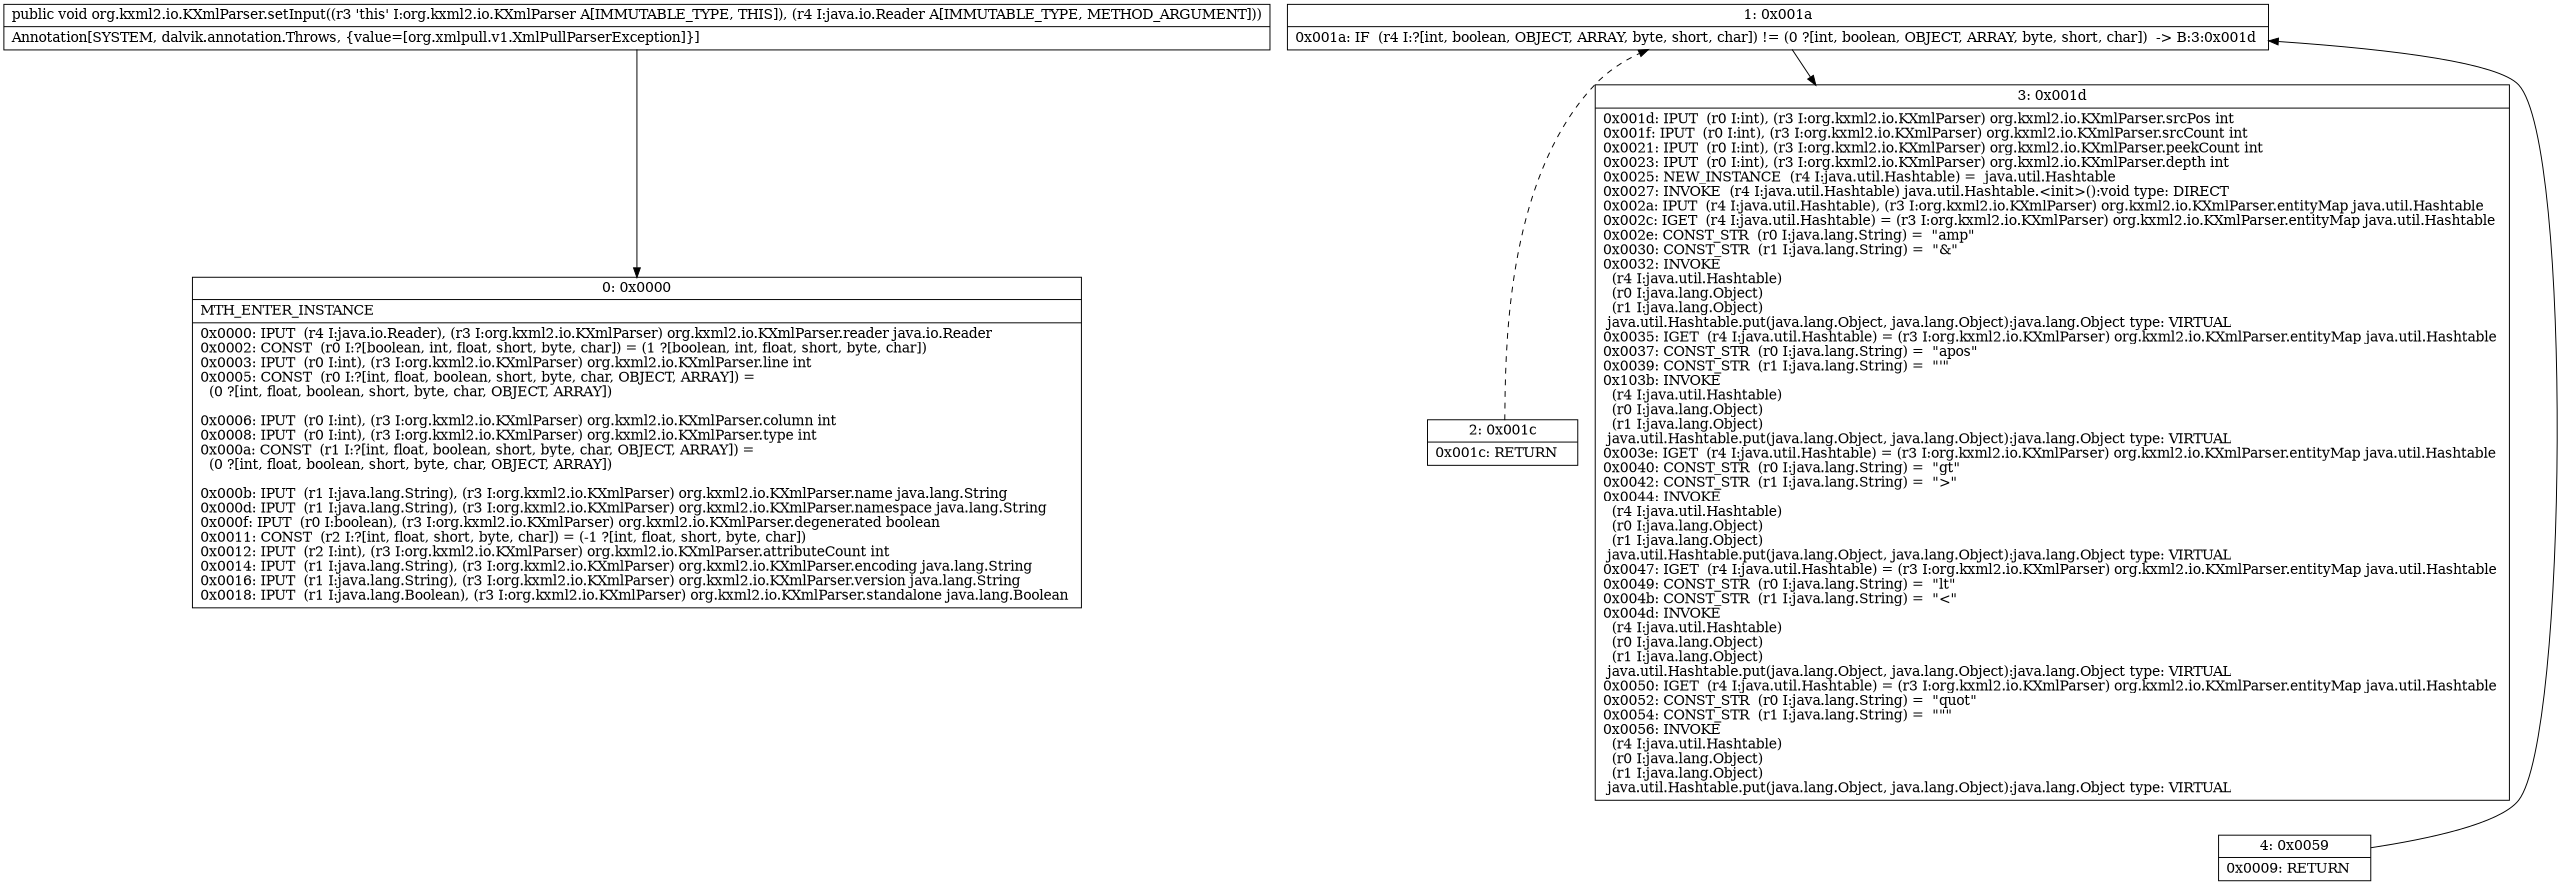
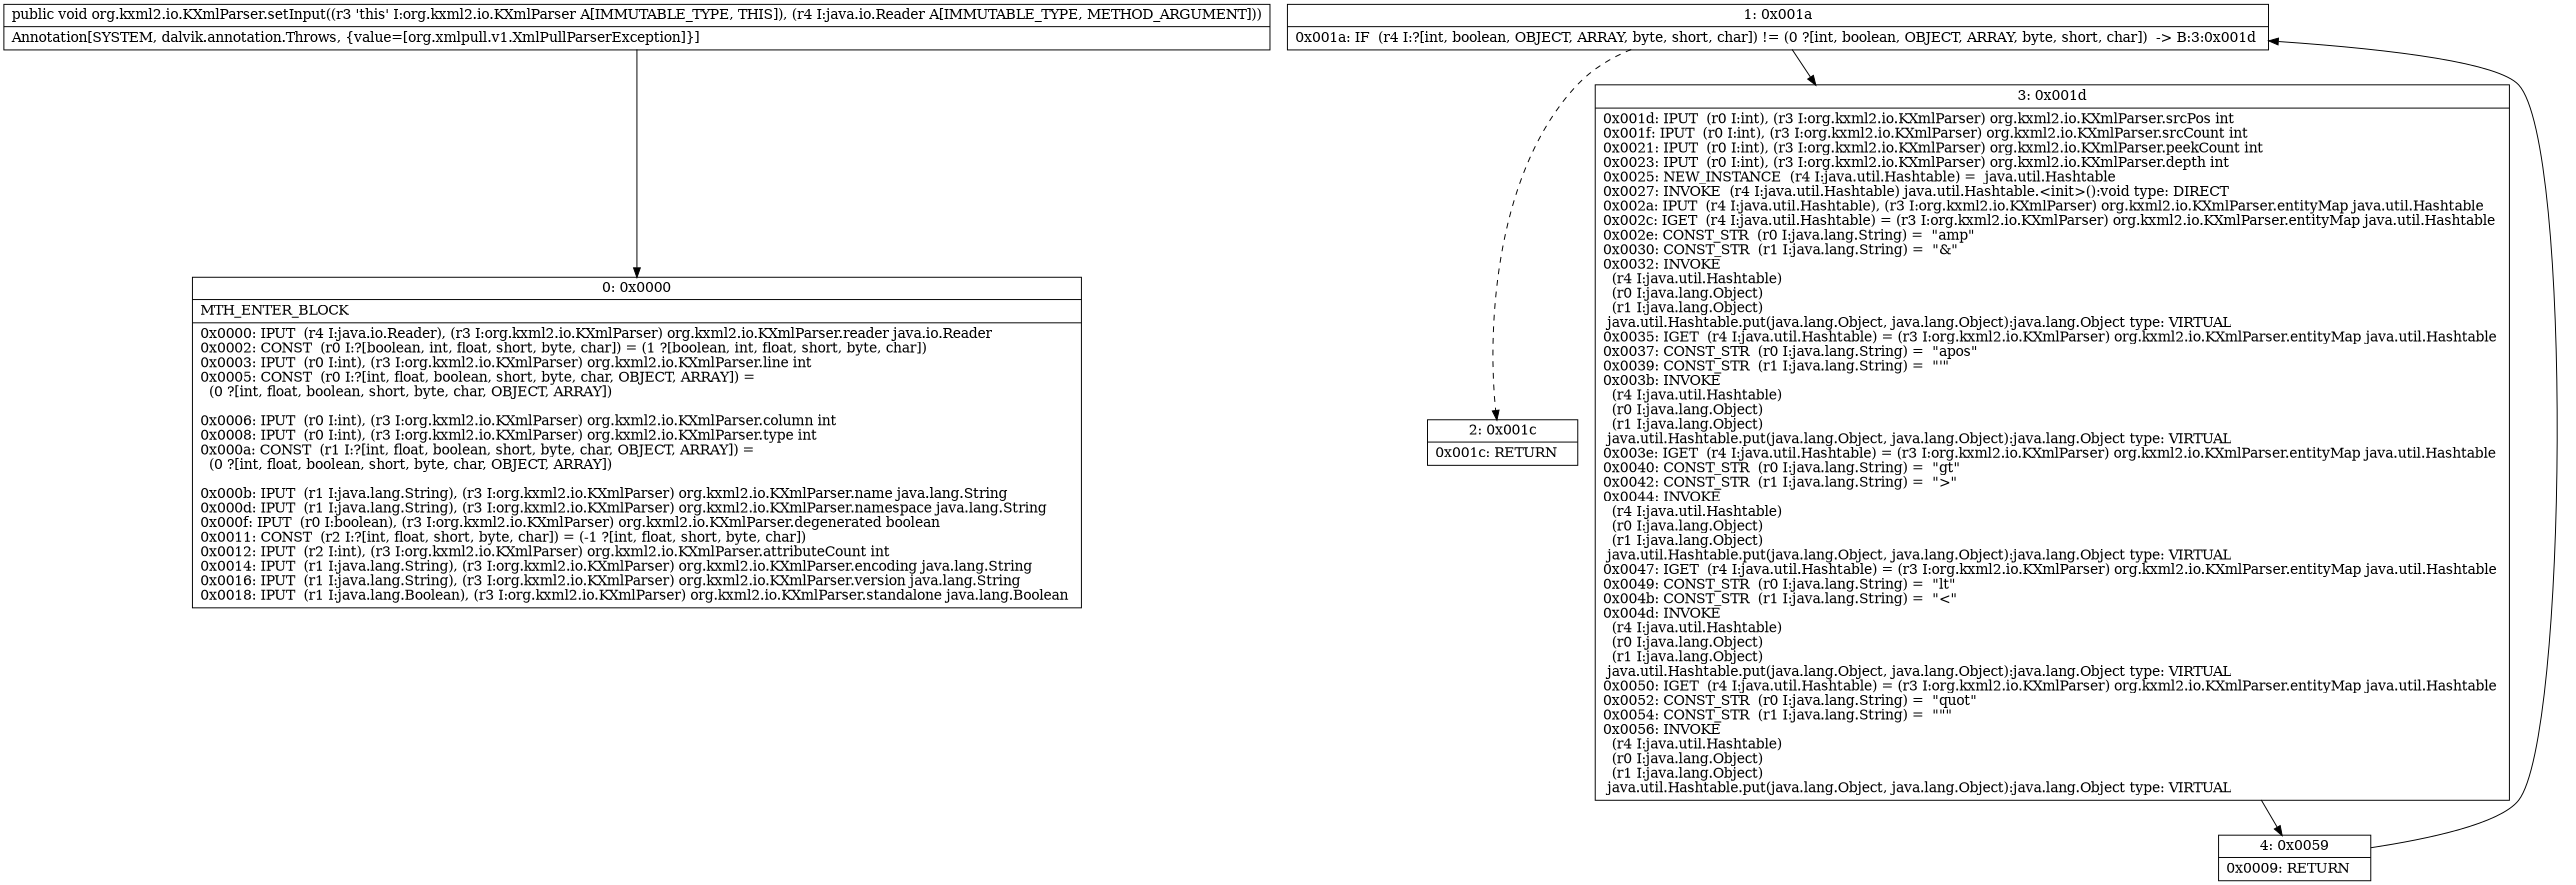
edge "2: 0x001c" -> "1: 0x001a": reversed
node "0: 0x0000": text "MTH_ENTER_INSTANCE" -> "MTH_ENTER_BLOCK"
node "3: 0x001d": text "0x103b: INVOKE" -> "0x003b: INVOKE"
edge "3: 0x001d" -> "4: 0x0059": added
